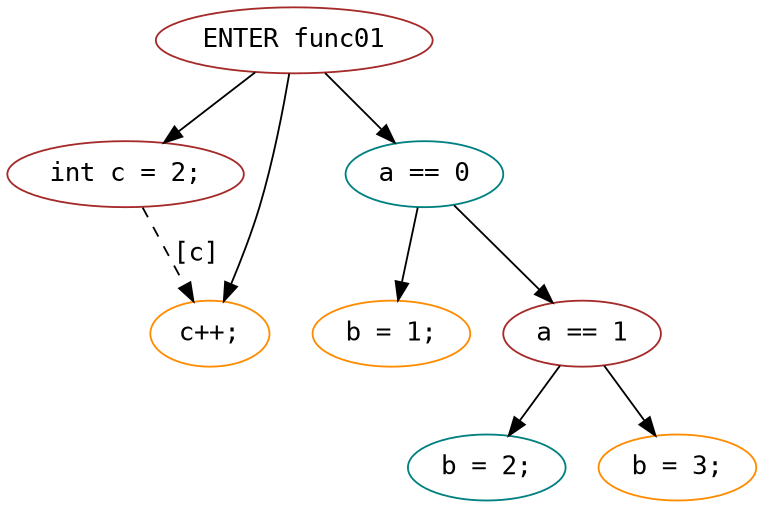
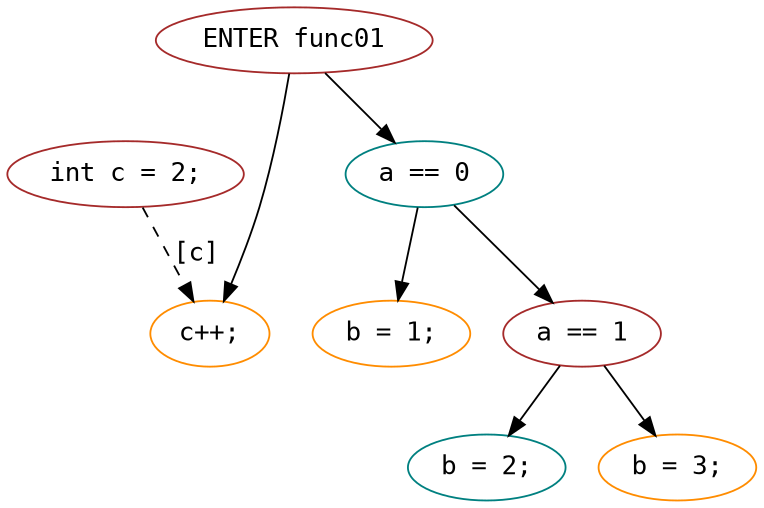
edge "ENTER func01" -> "int c = 2;": removed
